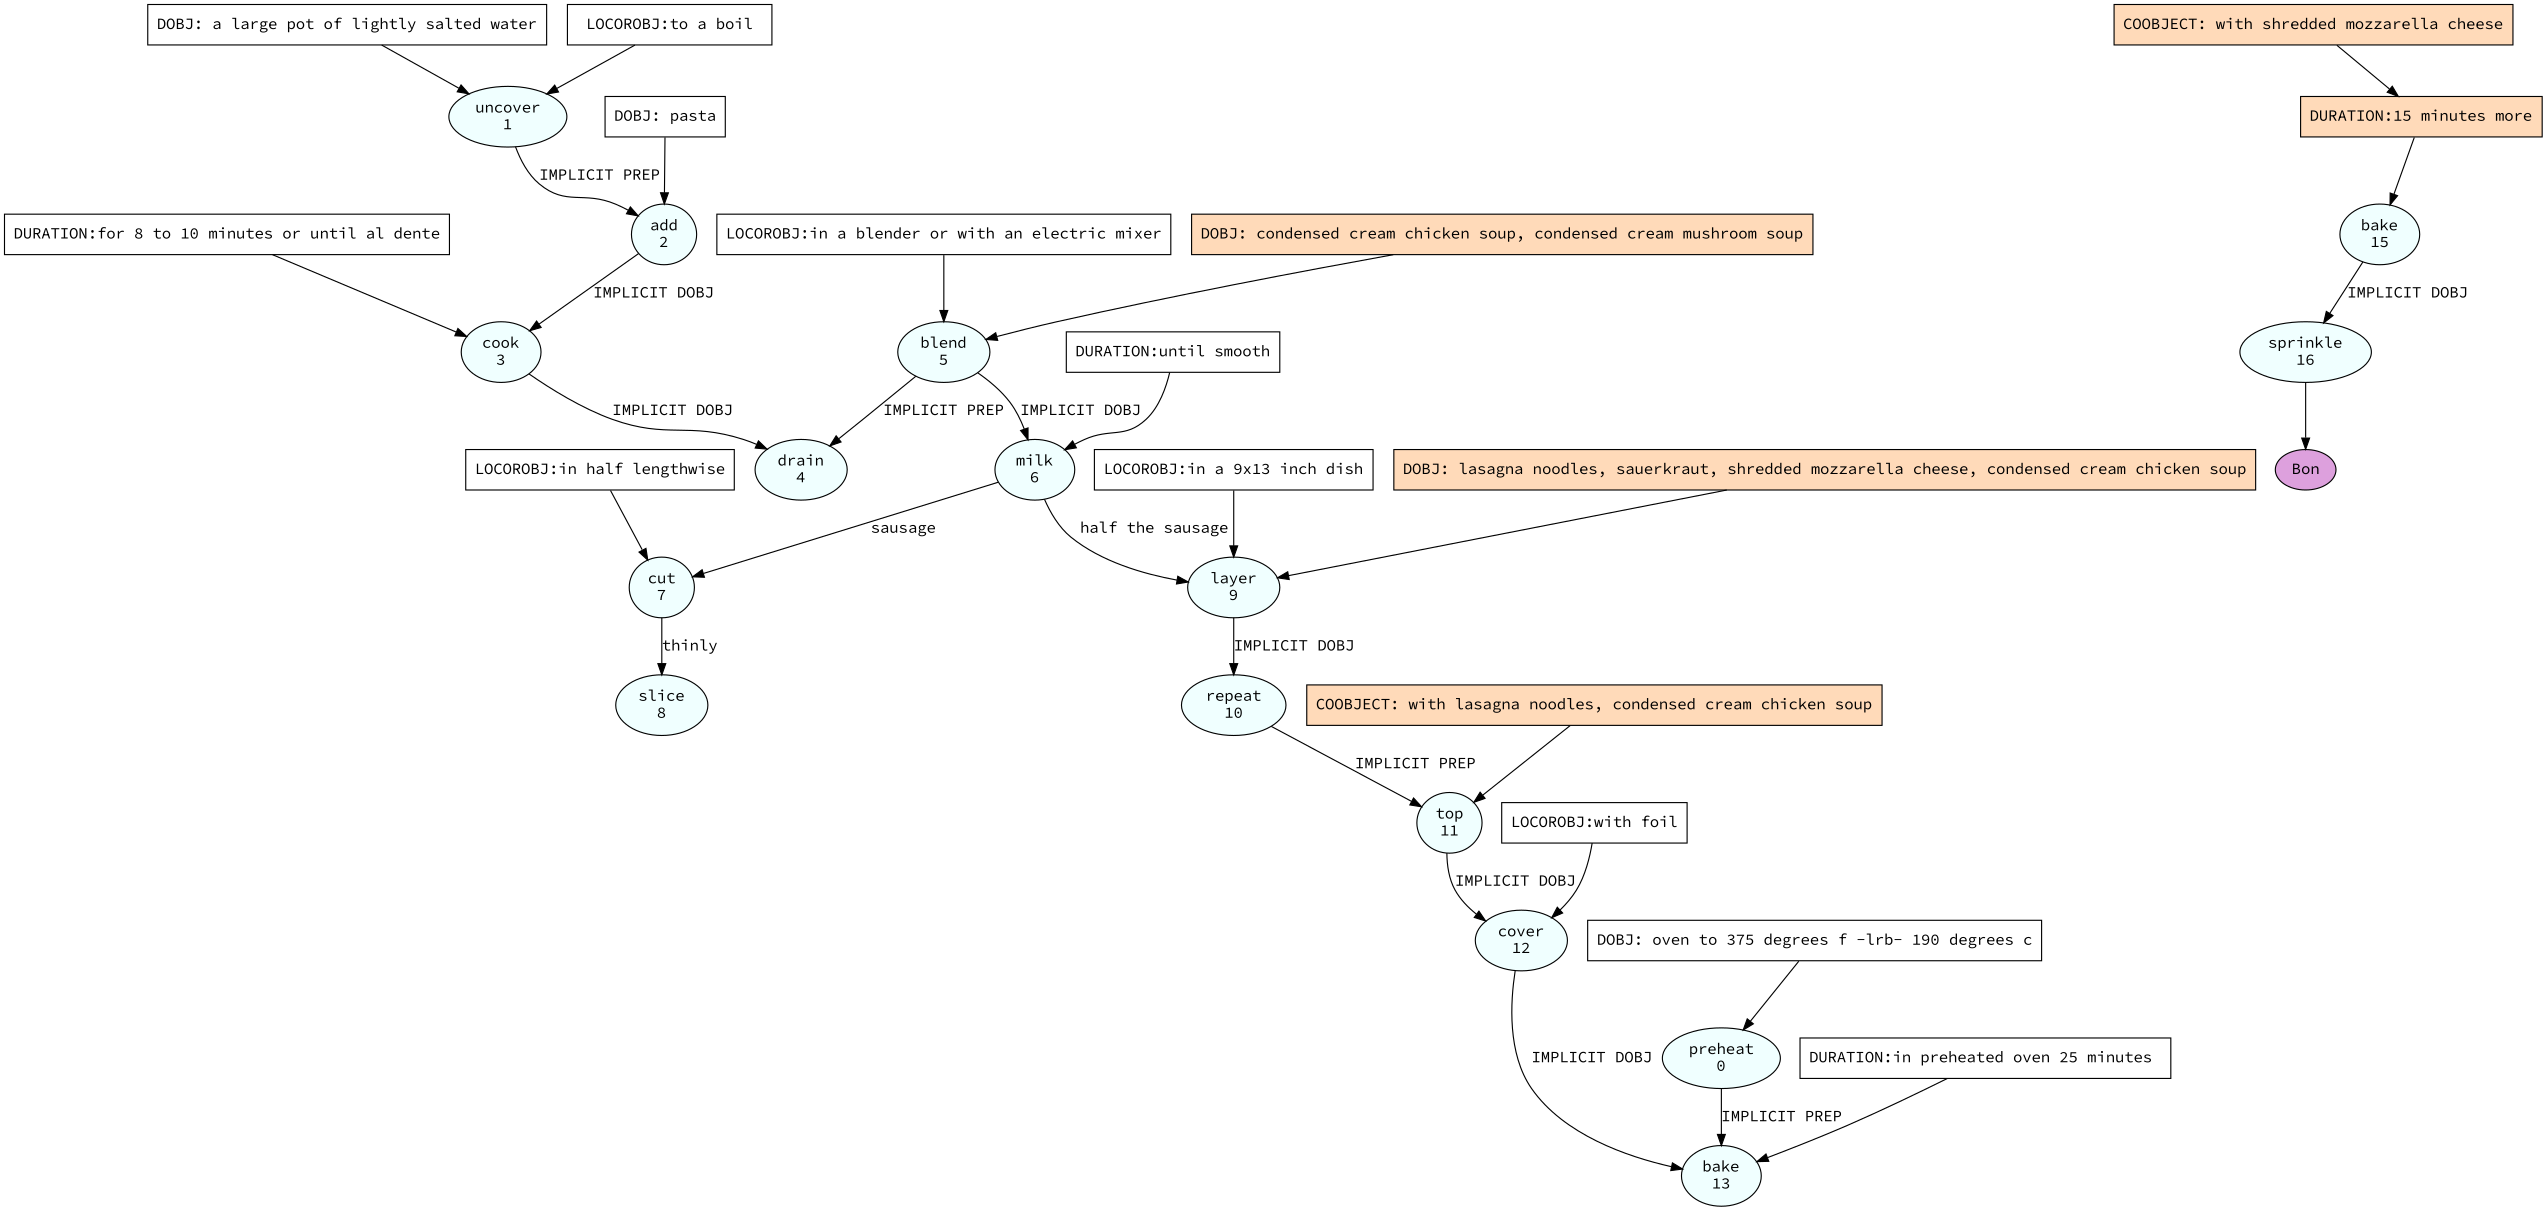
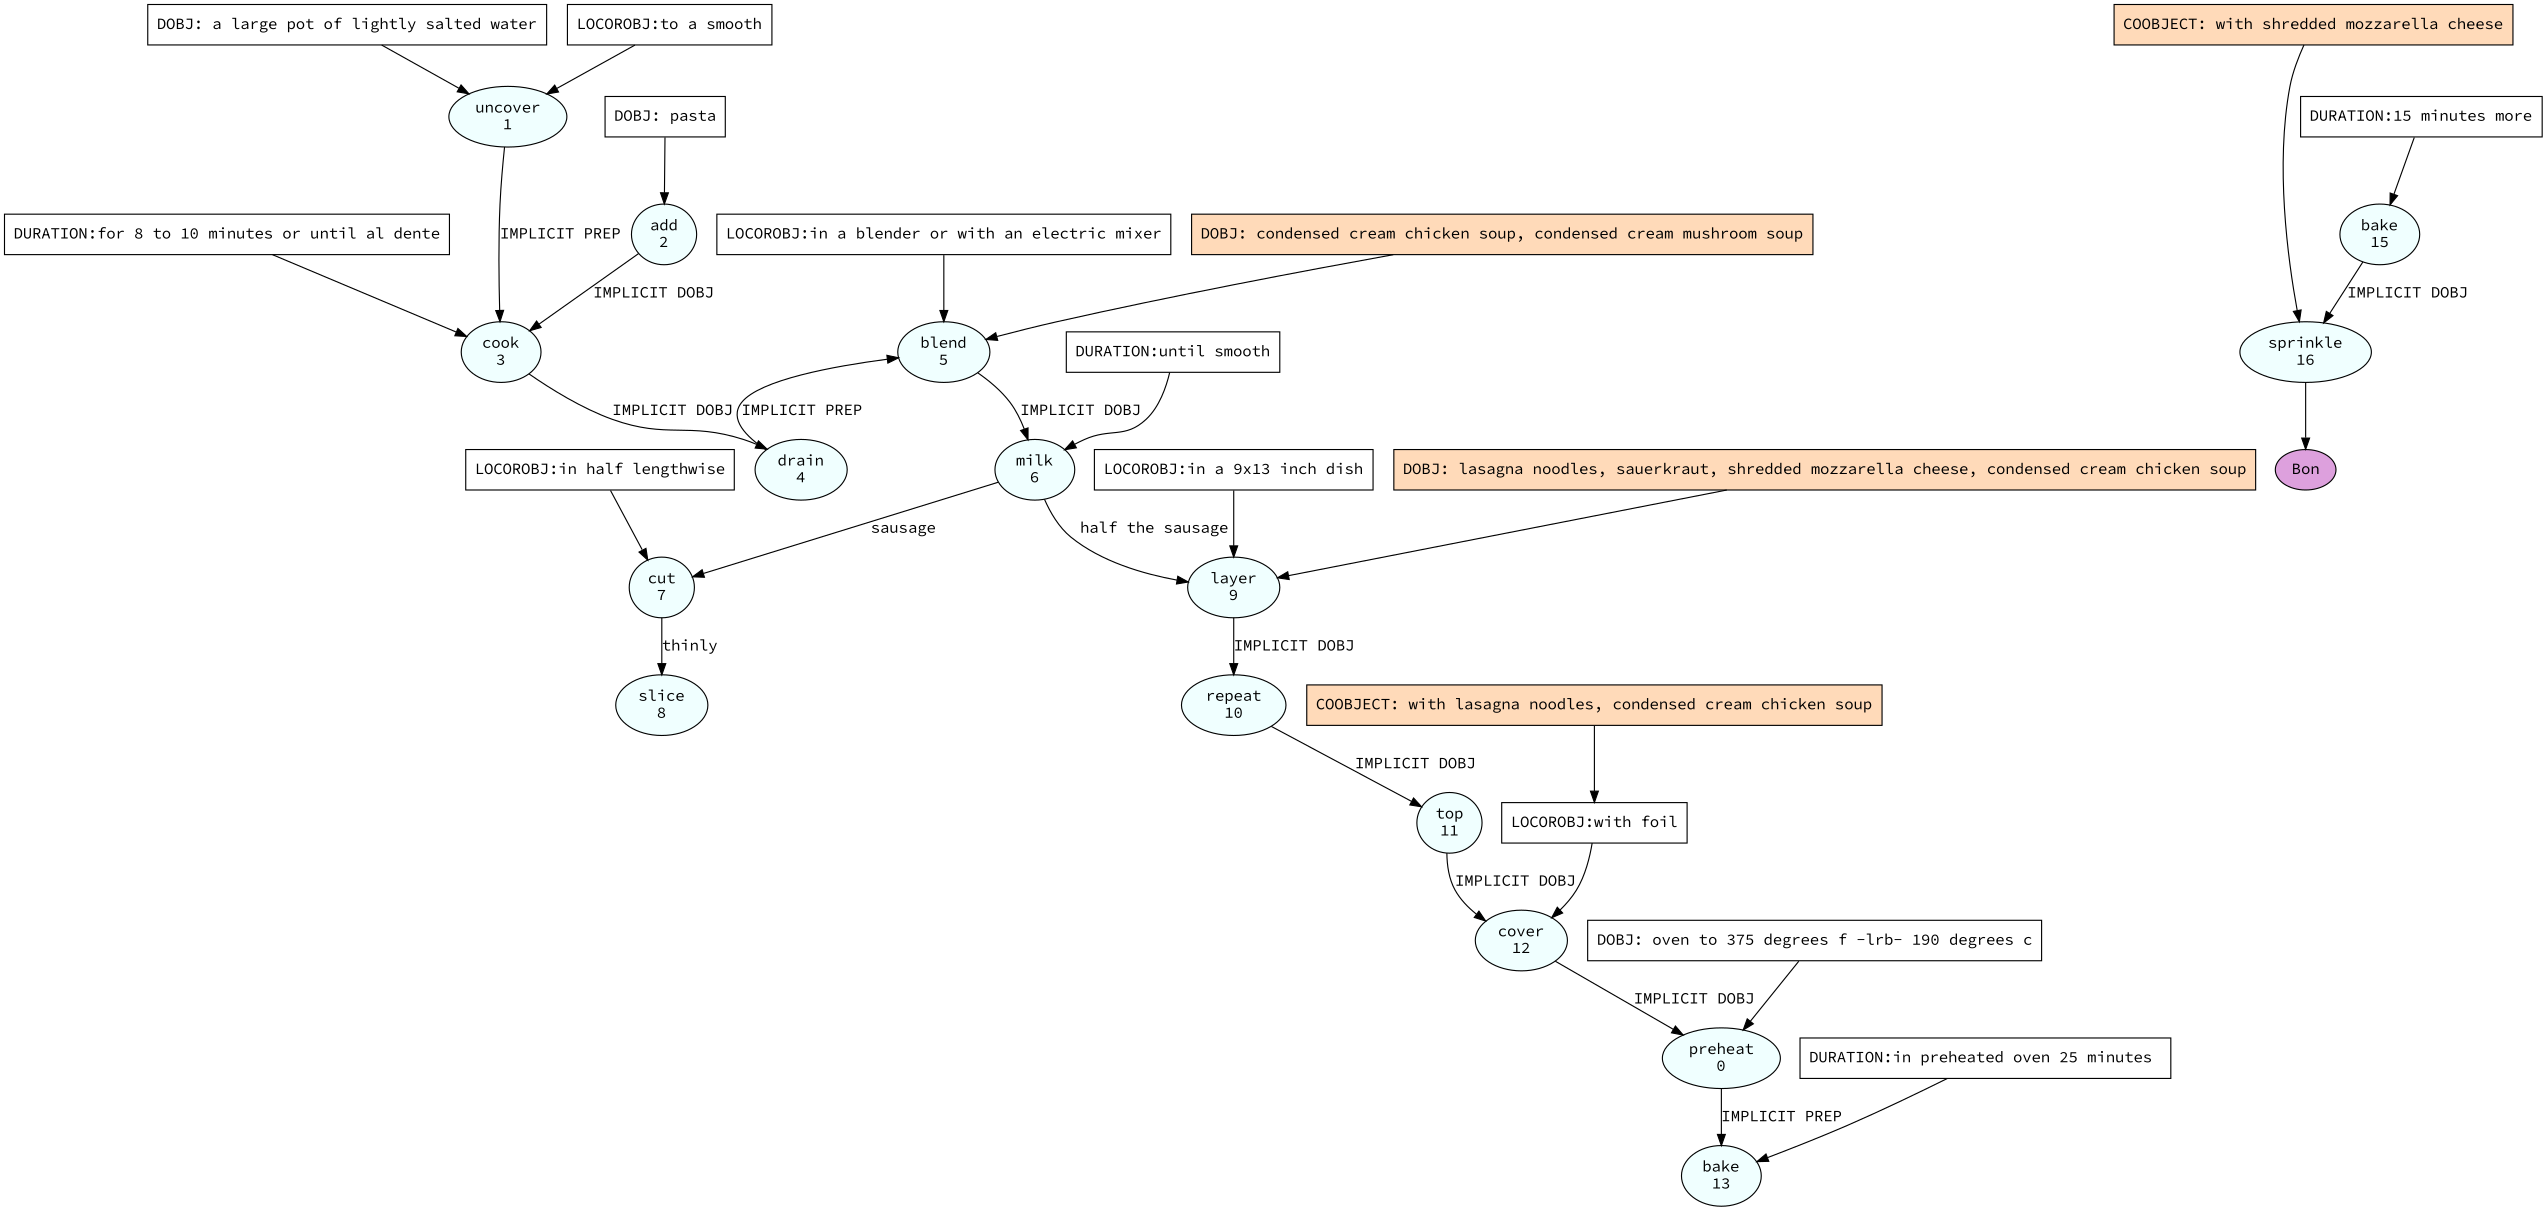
node "LOCOROBJ:to a boil": label "LOCOROBJ:to a boil" -> "LOCOROBJ:to a smooth"
edge "COOBJECT: with shredded mozzarella cheese" -> "DURATION:15 minutes more": now "COOBJECT: with shredded mozzarella cheese" -> "sprinkle 16"
node "DURATION:15 minutes more": fillcolor peachpuff -> white
edge "uncover 1" -> "add 2": now "uncover 1" -> "cook 3"
edge "blend 5" -> "drain 4": reversed
edge "COOBJECT: with lasagna noodles, condensed cream chicken soup" -> "top 11": now "COOBJECT: with lasagna noodles, condensed cream chicken soup" -> "LOCOROBJ:with foil"
edge "repeat 10" -> "top 11": label "IMPLICIT PREP" -> "IMPLICIT DOBJ"
edge "cover 12" -> "bake 13": now "cover 12" -> "preheat 0"
